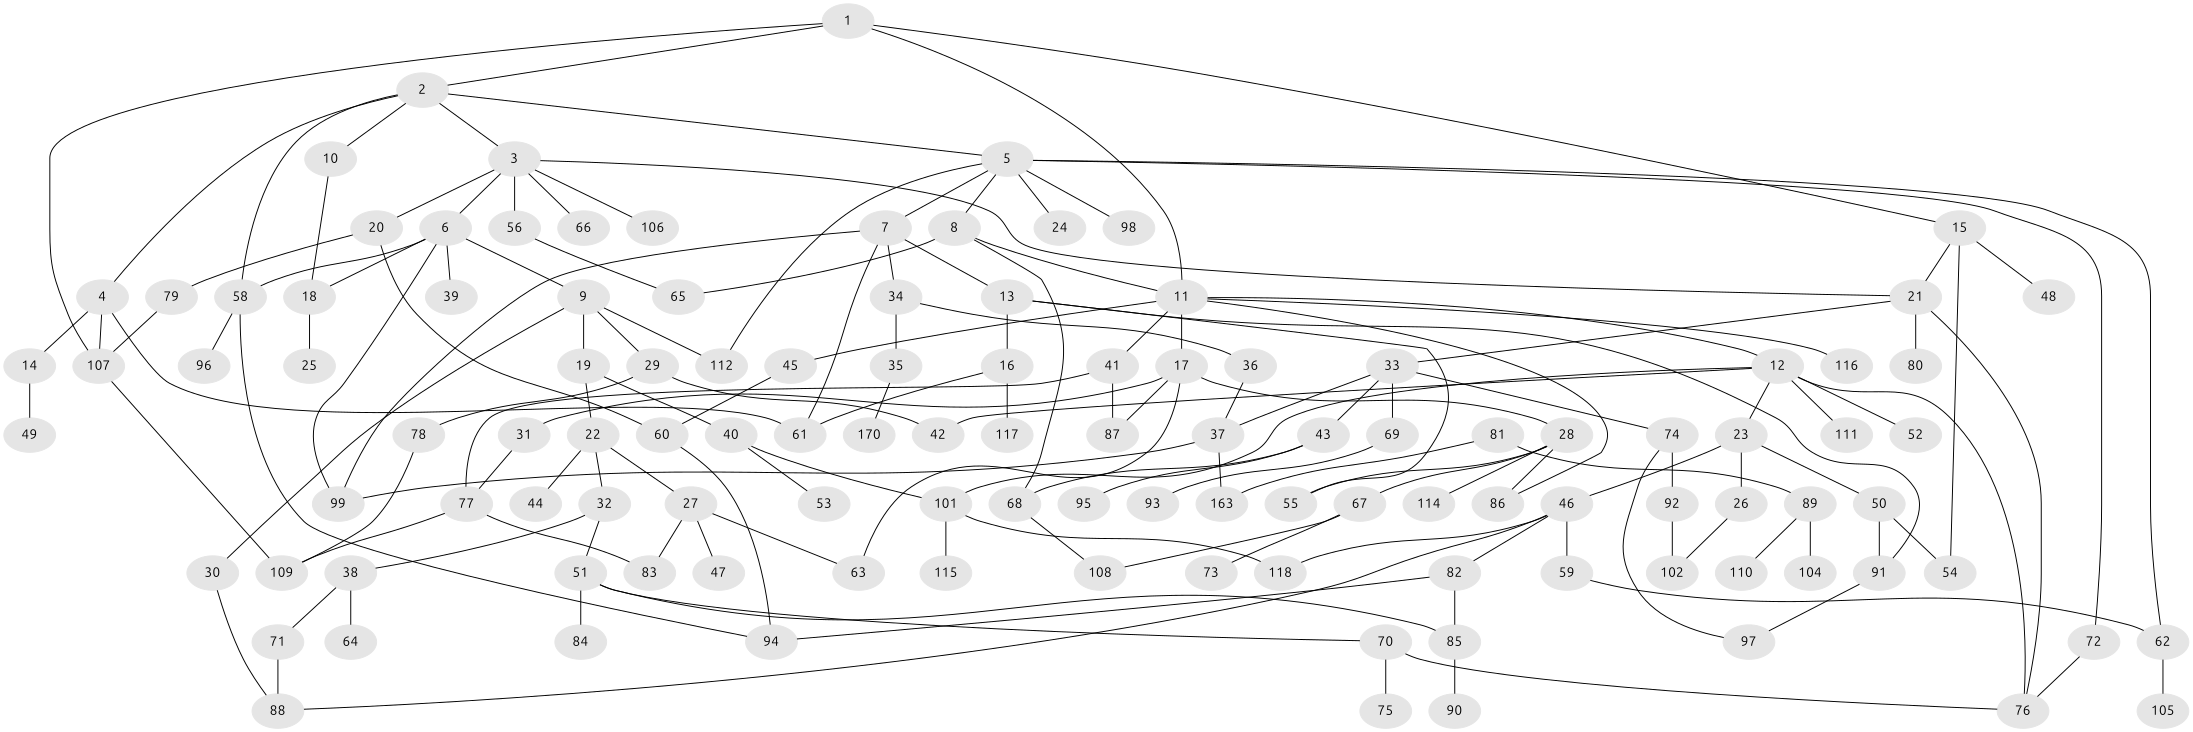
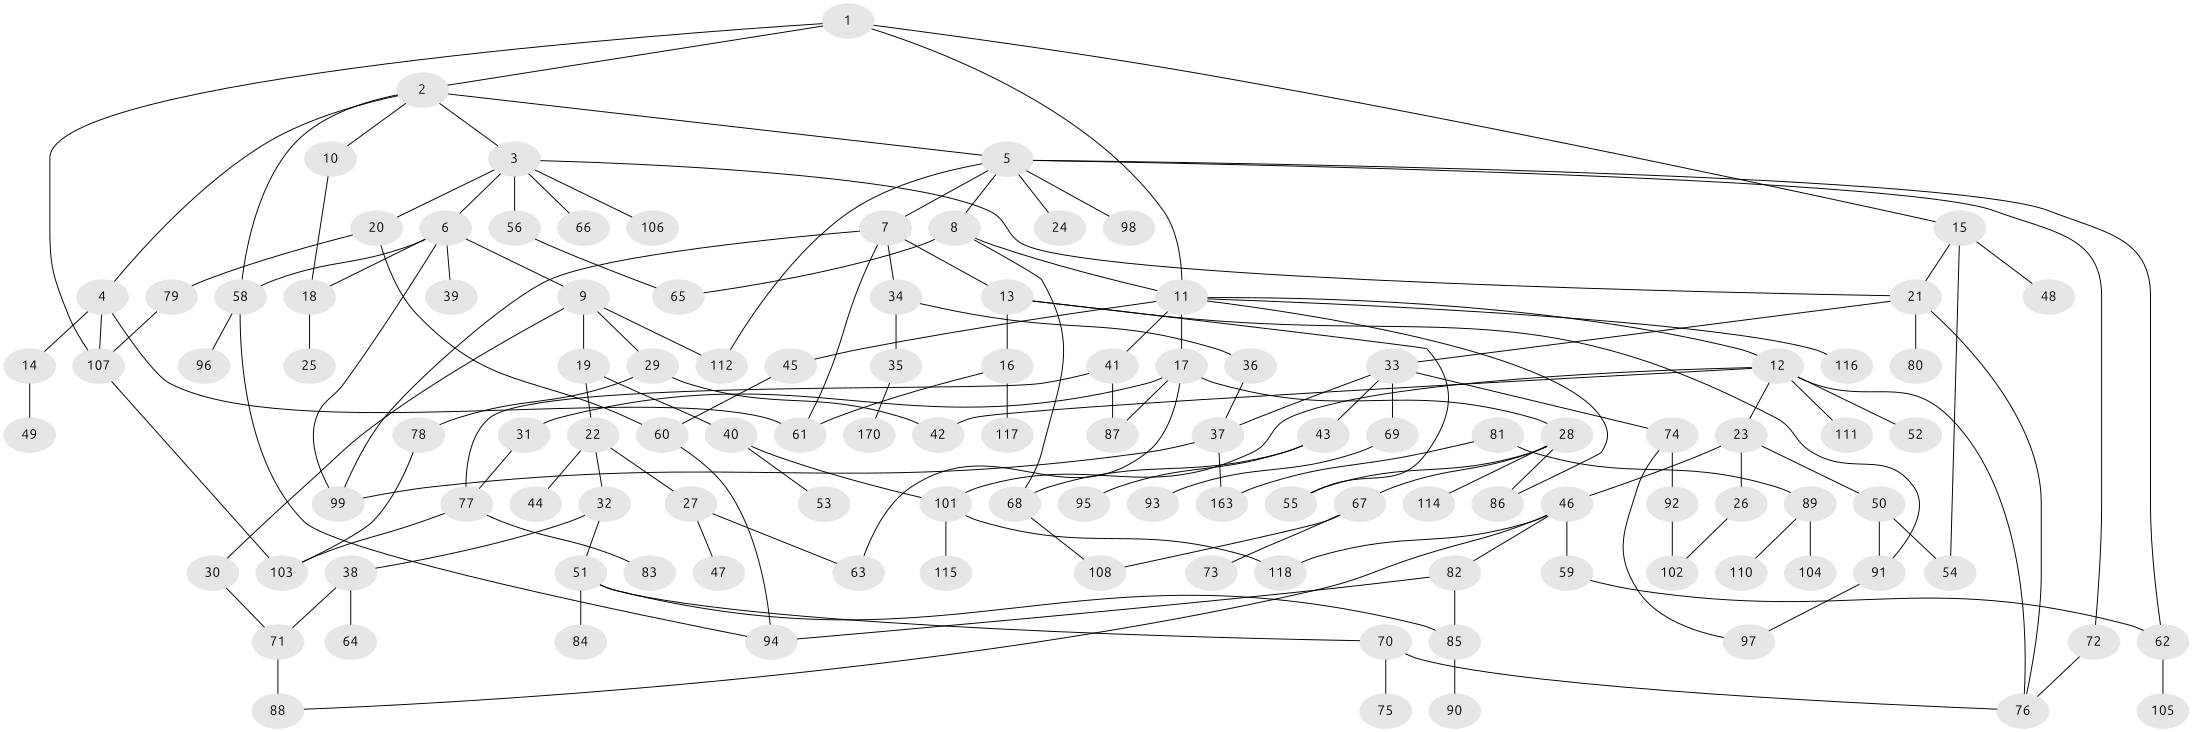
edge "27" -- "83": removed
node "109": label "109" -> "103"
edge "30" -- "88": now "30" -- "71"
